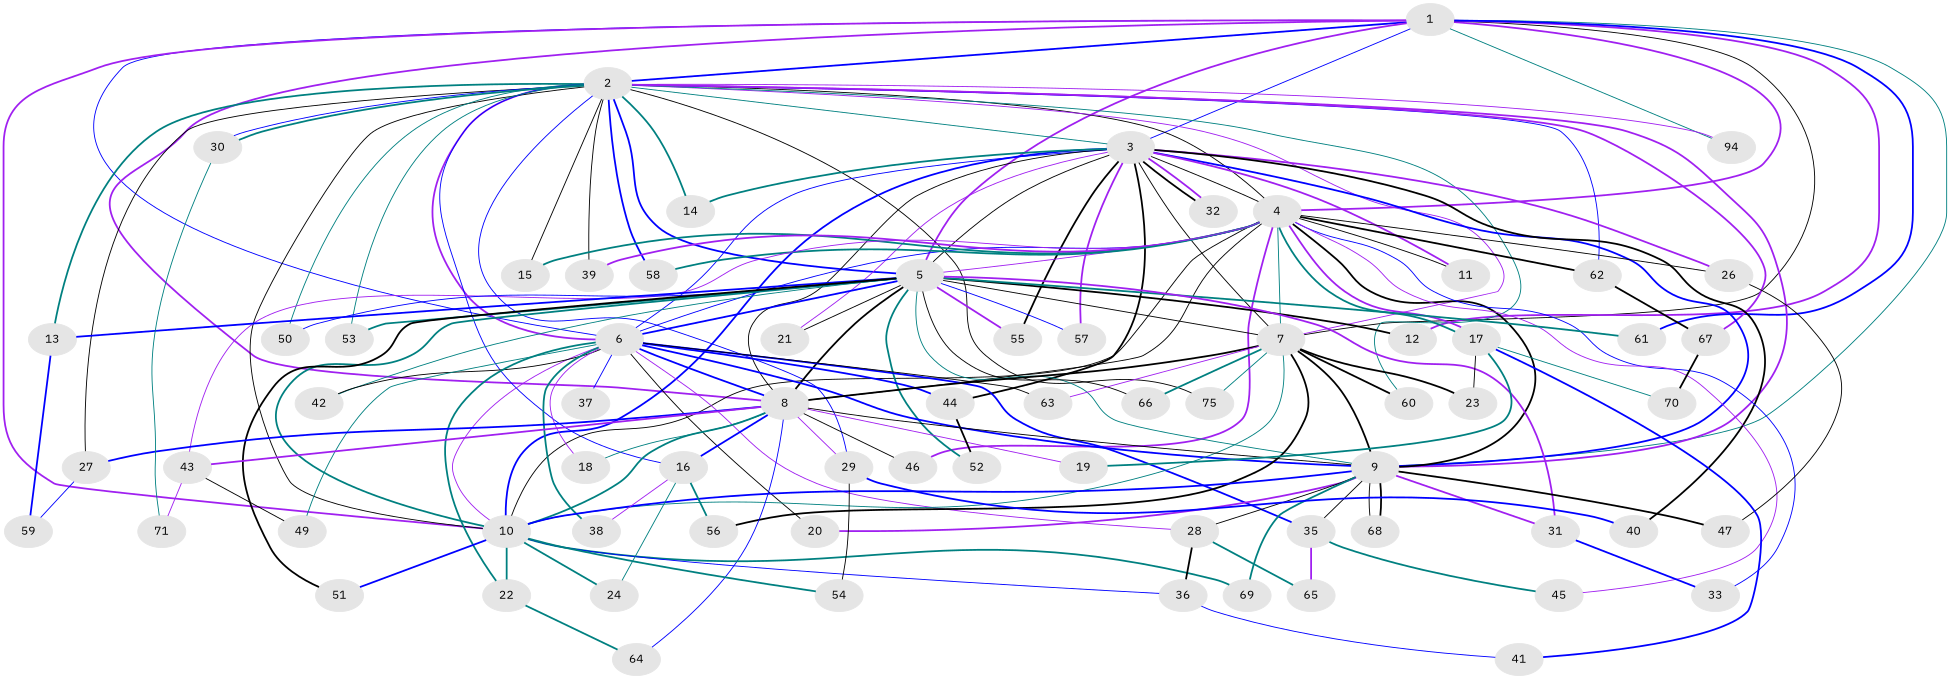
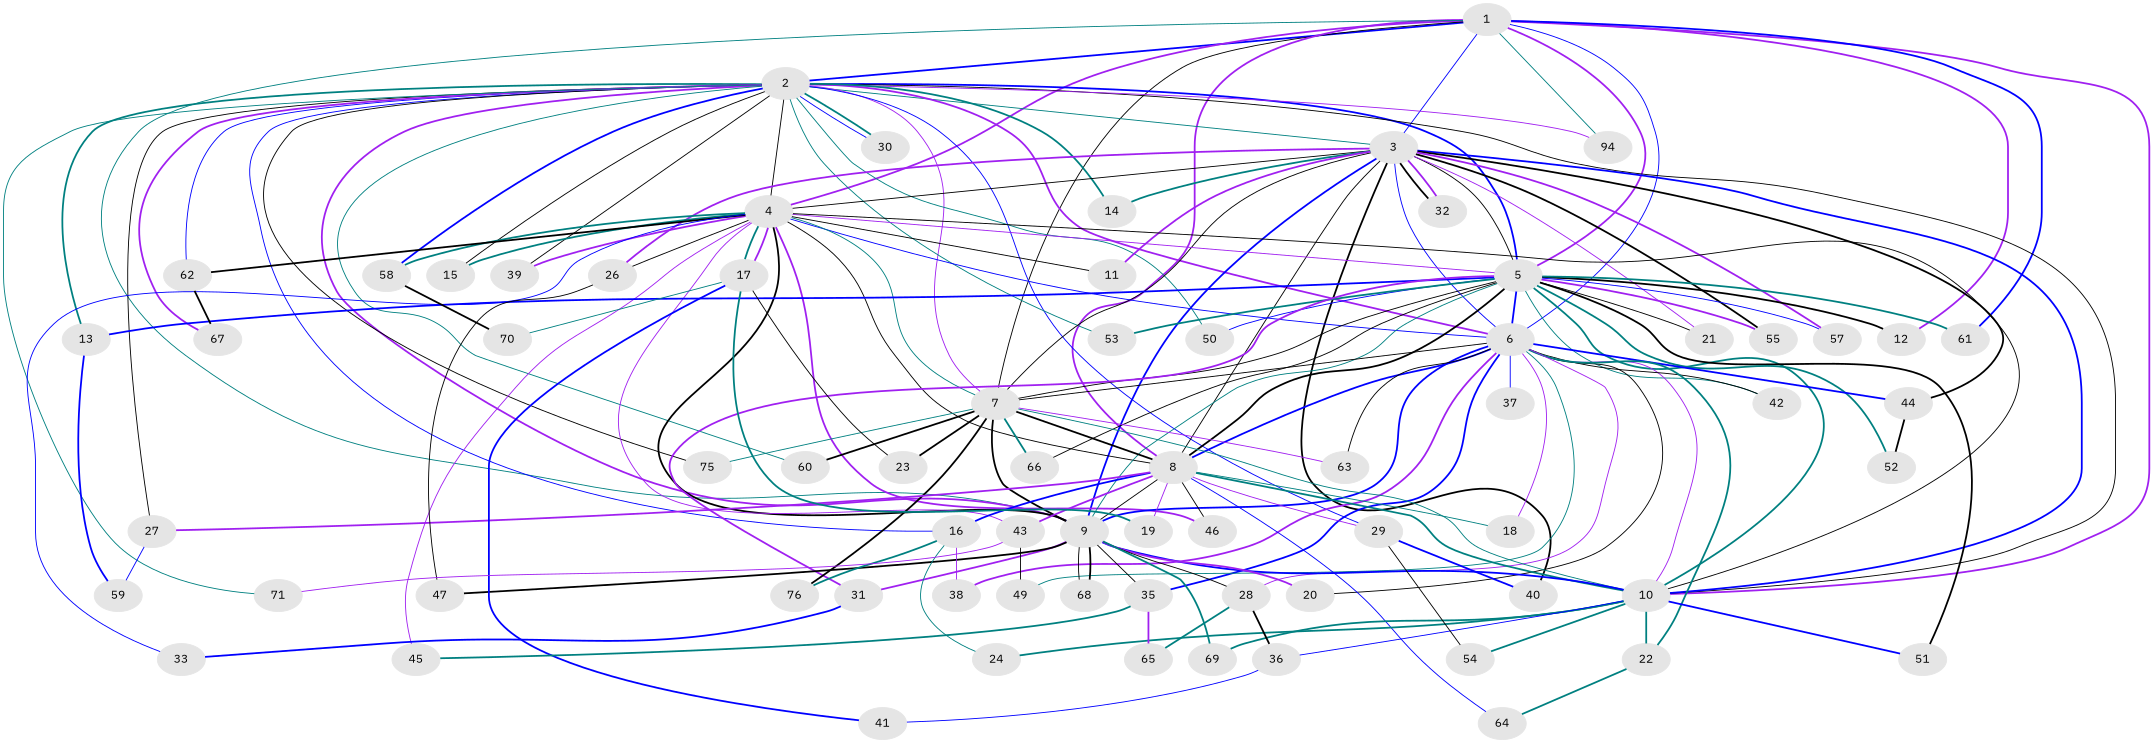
edge "30" -- "71": now "2" -- "71"
edge "67" -- "70": now "58" -- "70"
edge "6" -- "7": added
edge "6" -- "38": color teal -> purple
edge "8" -- "27": color blue -> purple
node "56": label "56" -> "76"
